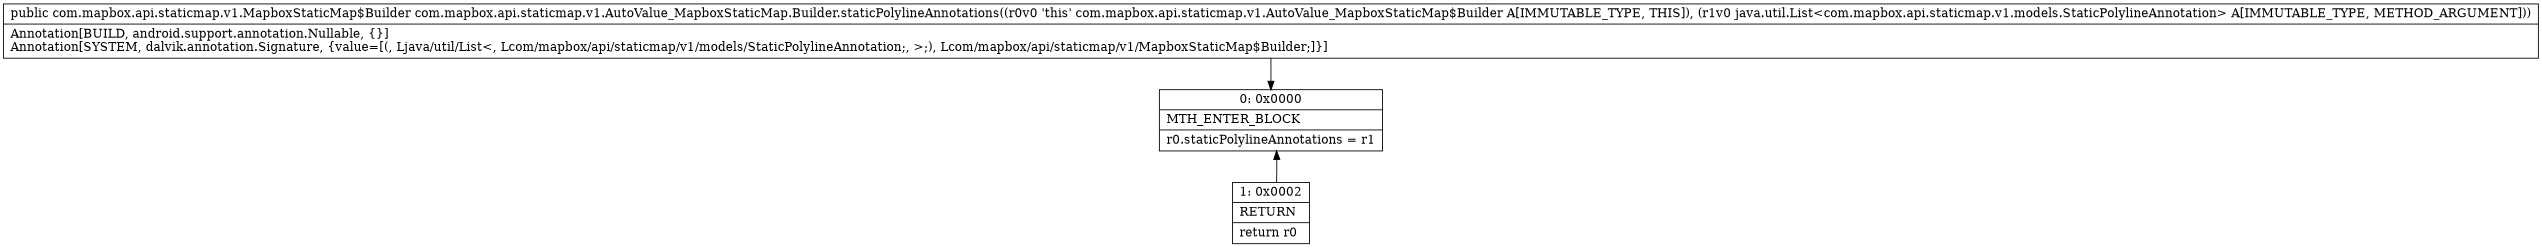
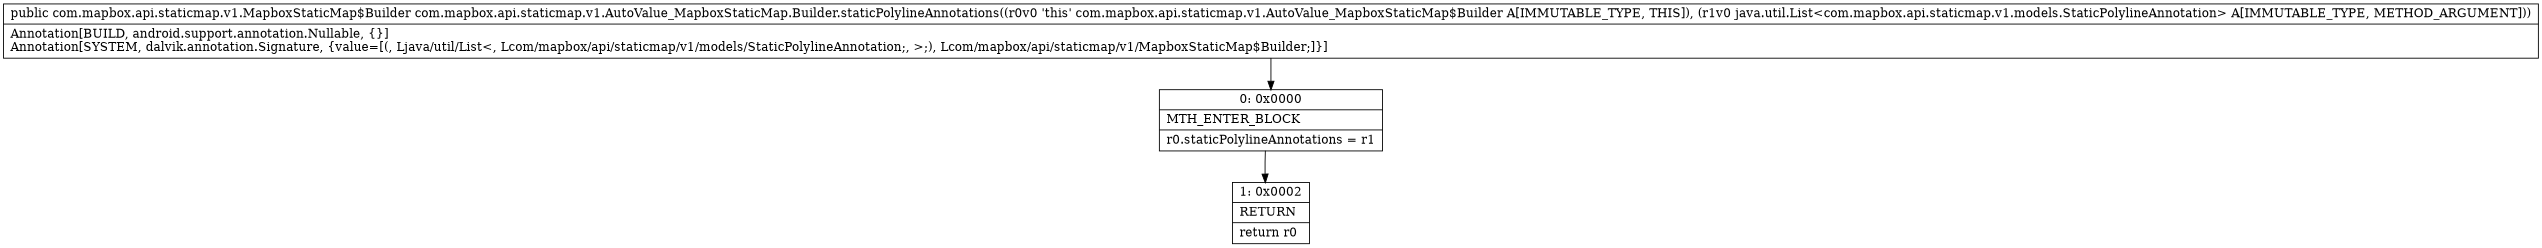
edge "1: 0x0002" -> "0: 0x0000": reversed
